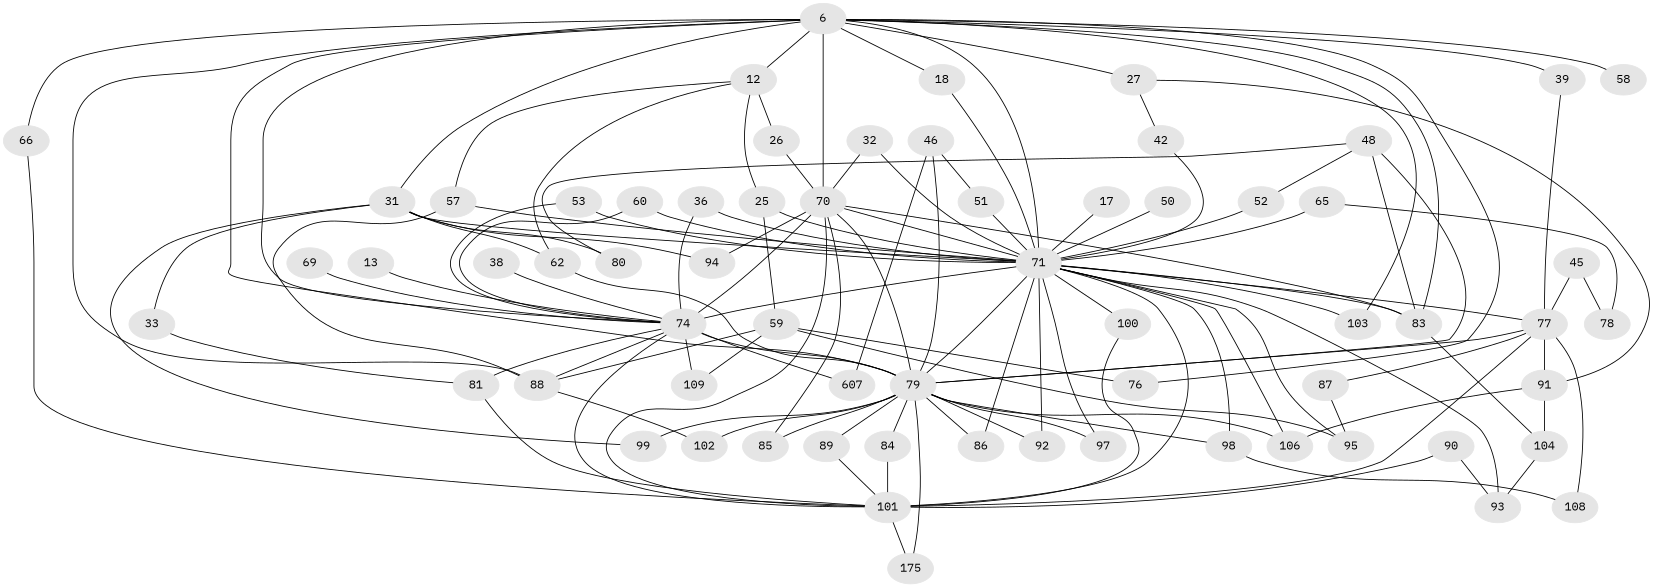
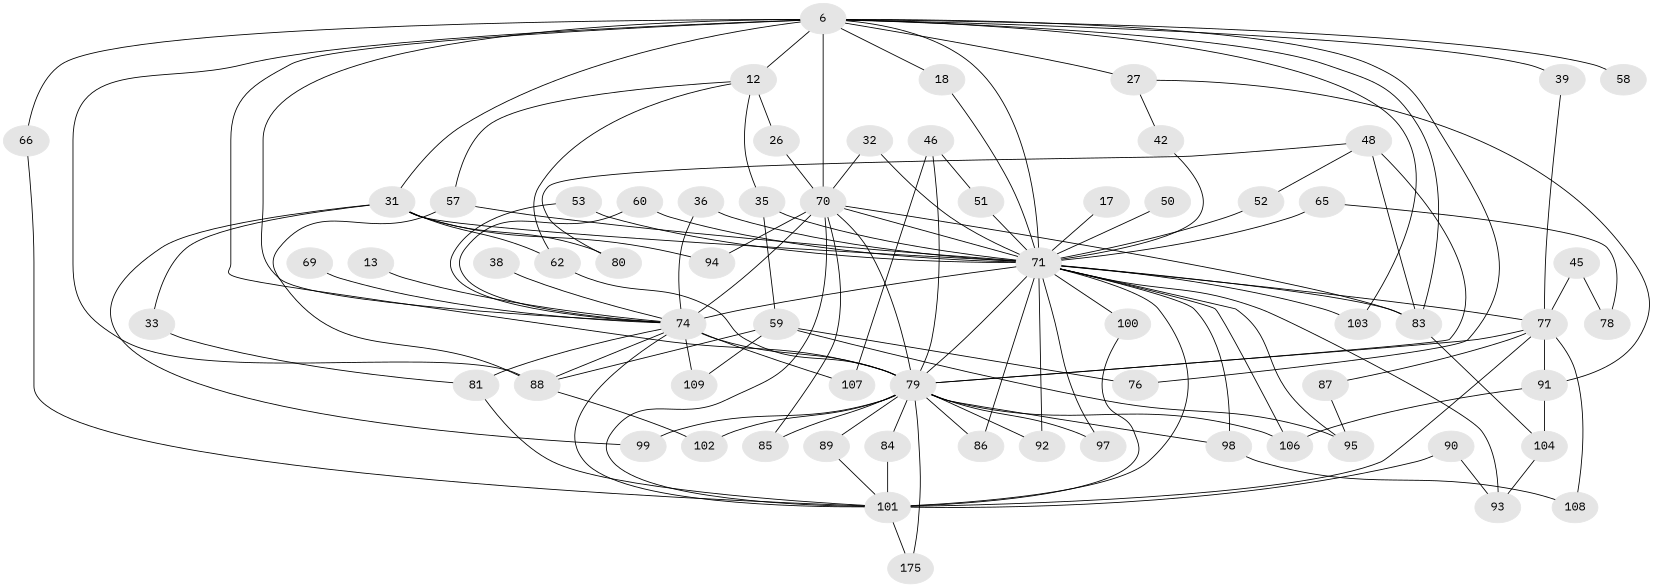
node "25": label "25" -> "35"
node "607": label "607" -> "107"
